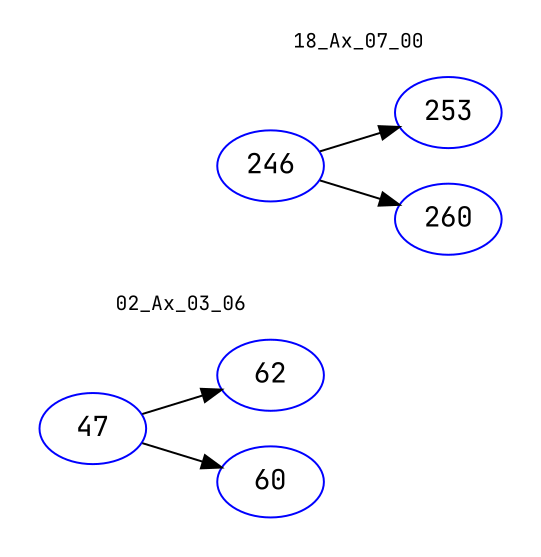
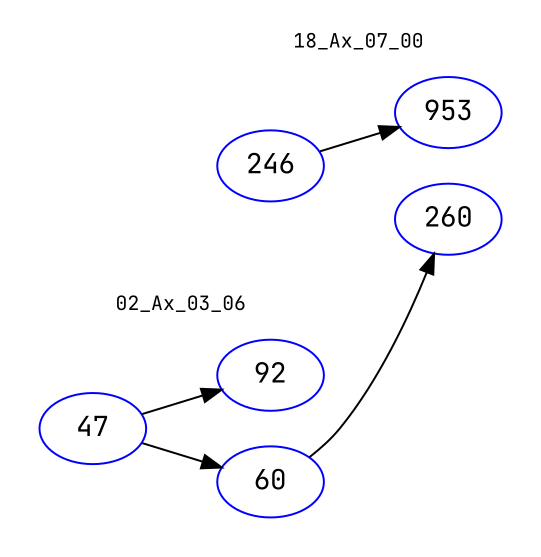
node "253": label "253" -> "953"
edge "246" -> "260": now "60" -> "260"
node "62": label "62" -> "92"
